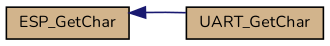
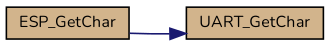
edge "UART_GetChar" -> "ESP_GetChar": reversed
